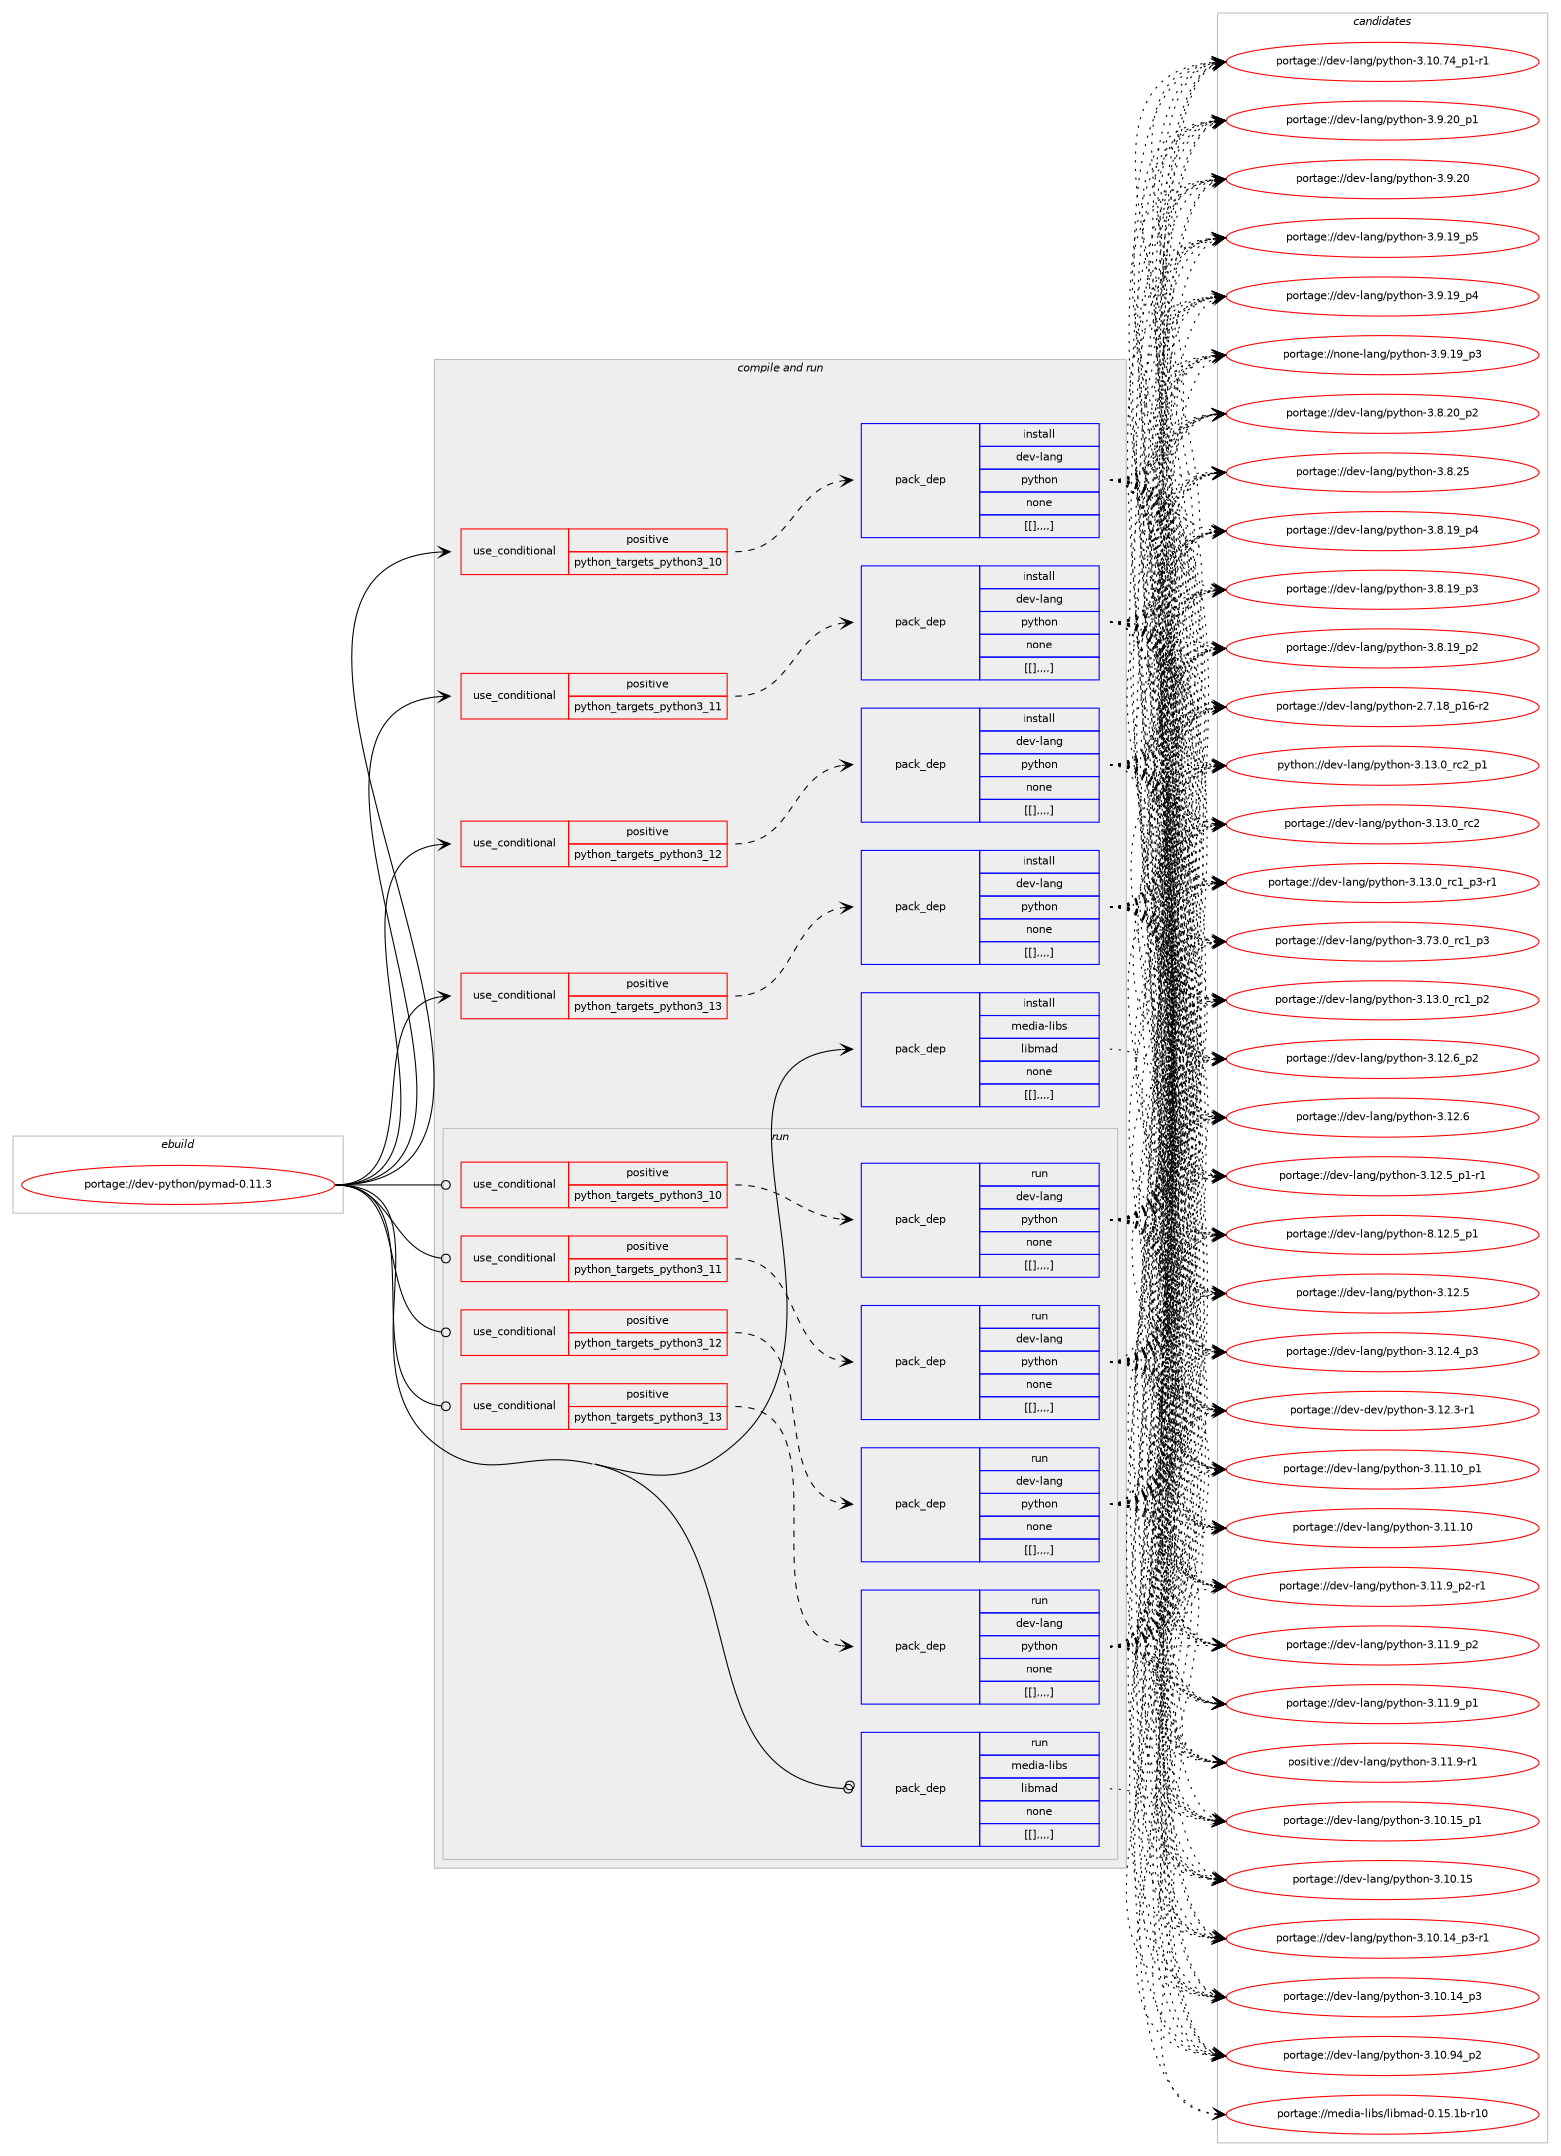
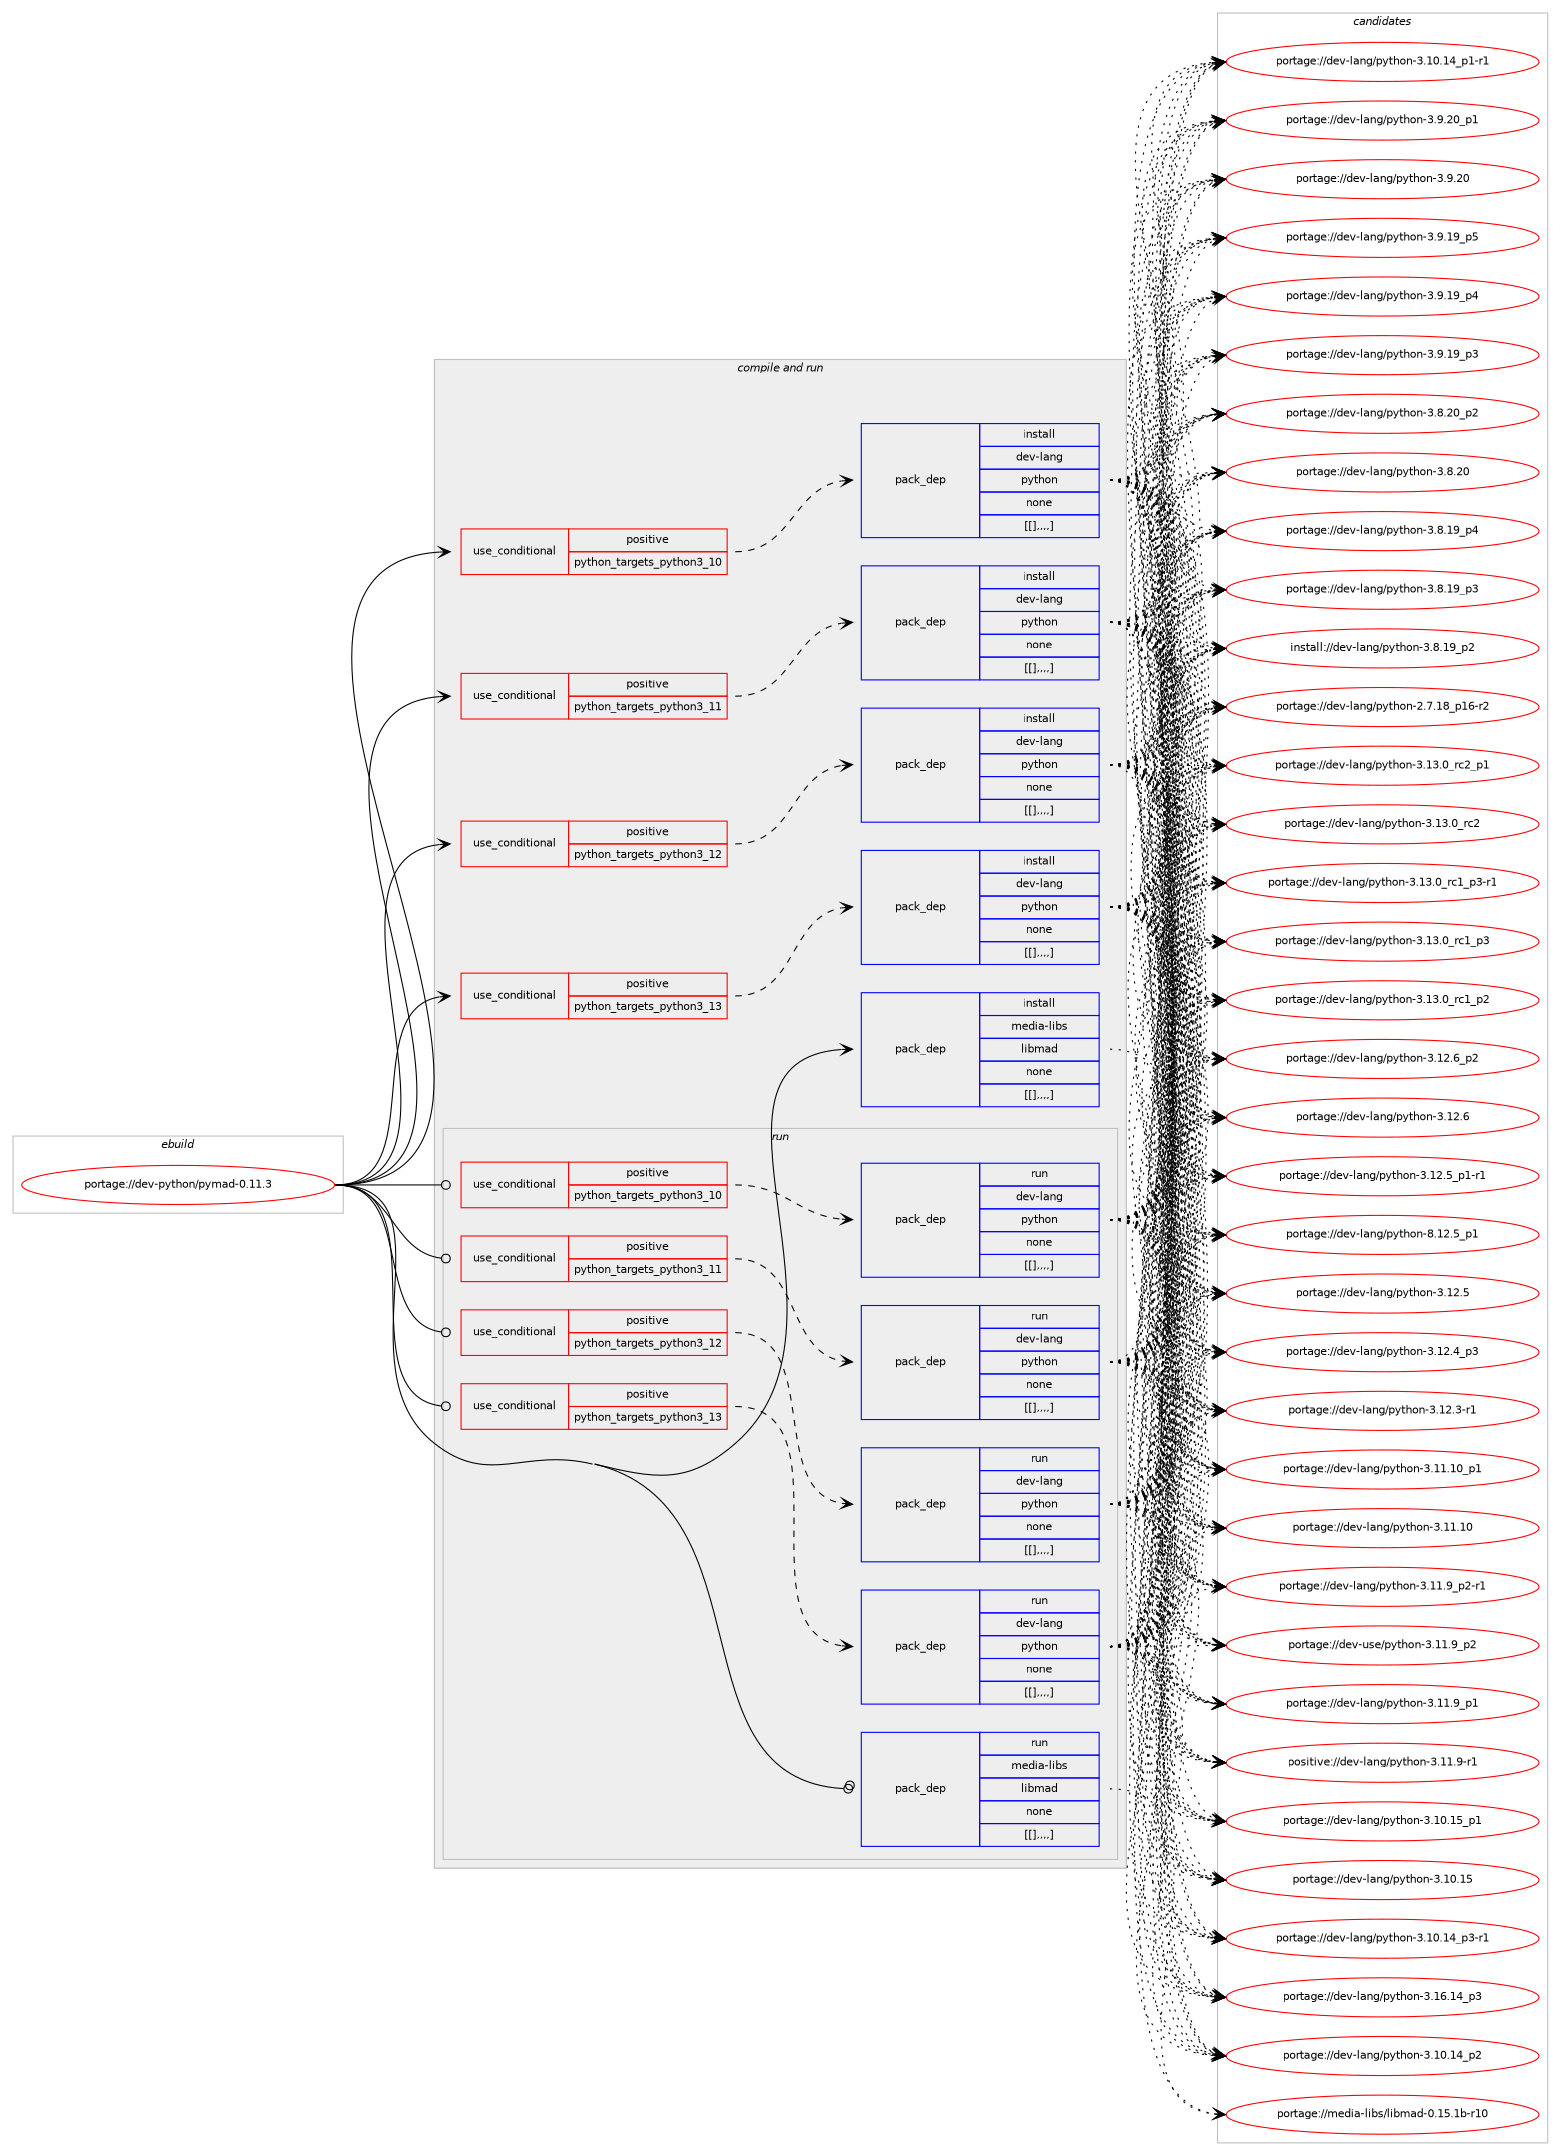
node "portage://dev-lang/python-3.10.74_p1-r1": label "portage://dev-lang/python-3.10.74_p1-r1" -> "portage://dev-lang/python-3.10.14_p1-r1"
node "portage://none-lang/python-3.9.19_p3": label "portage://none-lang/python-3.9.19_p3" -> "portage://dev-lang/python-3.9.19_p3"
node "portage://dev-lang/python-3.8.25": label "portage://dev-lang/python-3.8.25" -> "portage://dev-lang/python-3.8.20"
node "portage://dev-lang/python-3.8.19_p2": label "portage://dev-lang/python-3.8.19_p2" -> "install://dev-lang/python-3.8.19_p2"
node "python://dev-lang/python-3.13.0_rc2_p1": label "python://dev-lang/python-3.13.0_rc2_p1" -> "portage://dev-lang/python-3.13.0_rc2_p1"
node "portage://dev-lang/python-3.73.0_rc1_p3": label "portage://dev-lang/python-3.73.0_rc1_p3" -> "portage://dev-lang/python-3.13.0_rc1_p3"
node "portage://dev-dev/python-3.12.3-r1": label "portage://dev-dev/python-3.12.3-r1" -> "portage://dev-lang/python-3.12.3-r1"
node "portage://dev-lang/python-3.11.9_p2": label "portage://dev-lang/python-3.11.9_p2" -> "portage://dev-use/python-3.11.9_p2"
node "portage://dev-lang/python-3.10.14_p3": label "portage://dev-lang/python-3.10.14_p3" -> "portage://dev-lang/python-3.16.14_p3"
node "portage://dev-lang/python-3.10.94_p2": label "portage://dev-lang/python-3.10.94_p2" -> "portage://dev-lang/python-3.10.14_p2"
